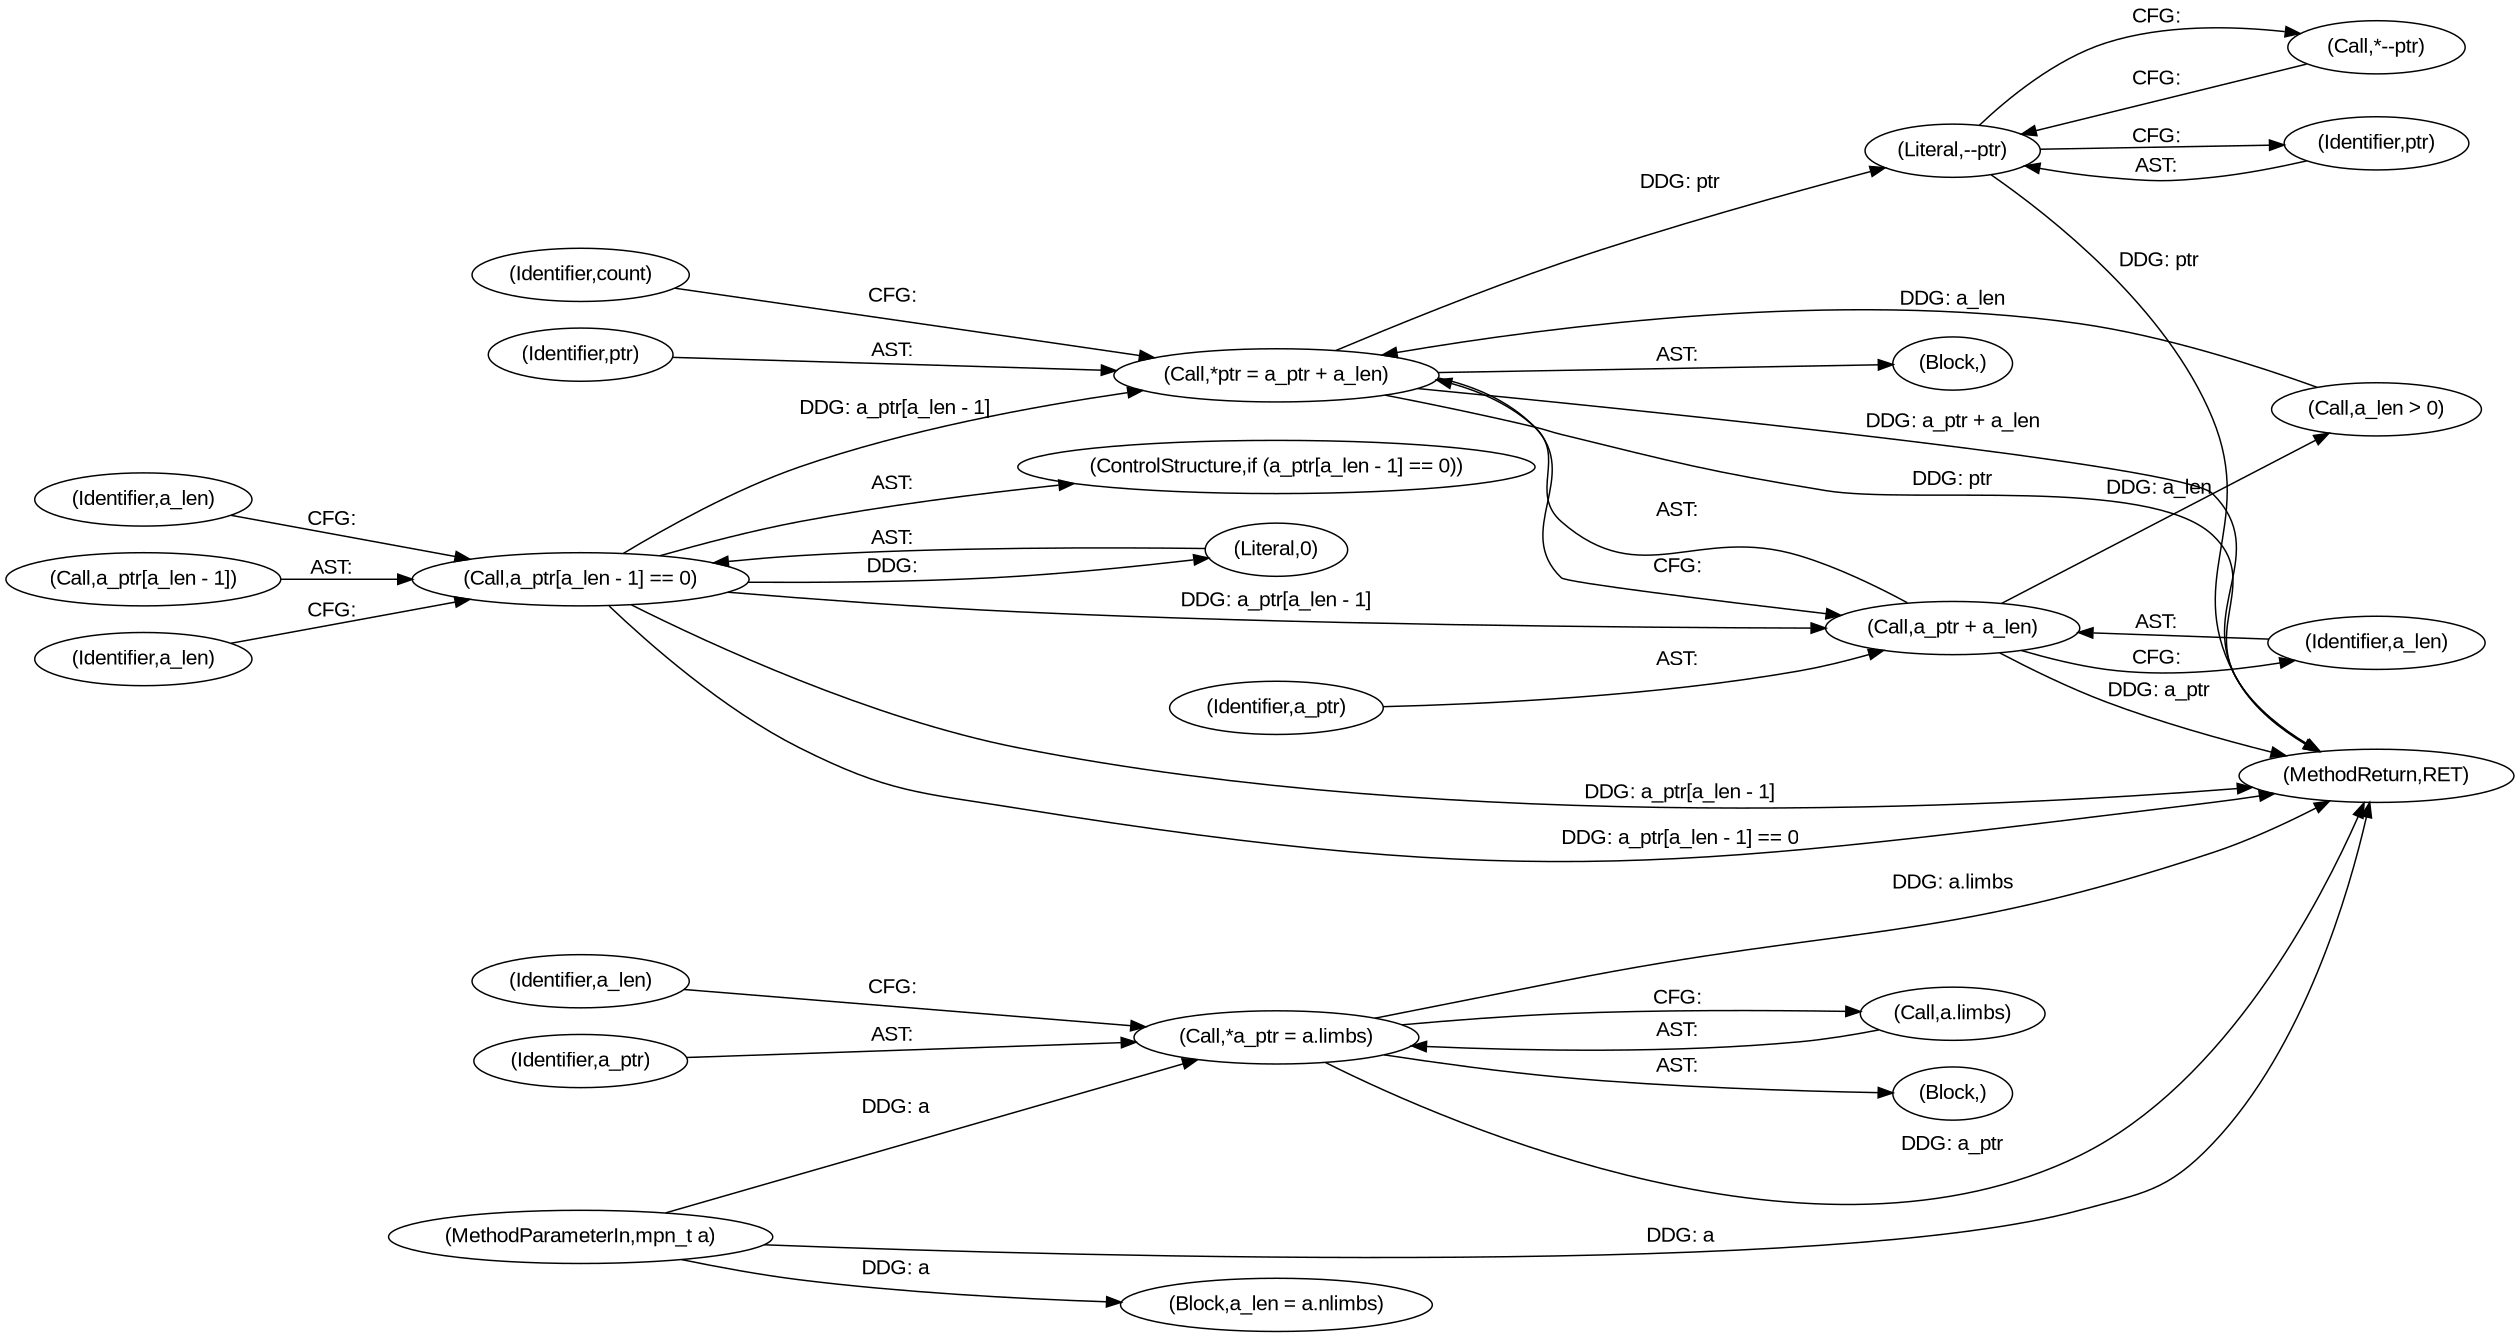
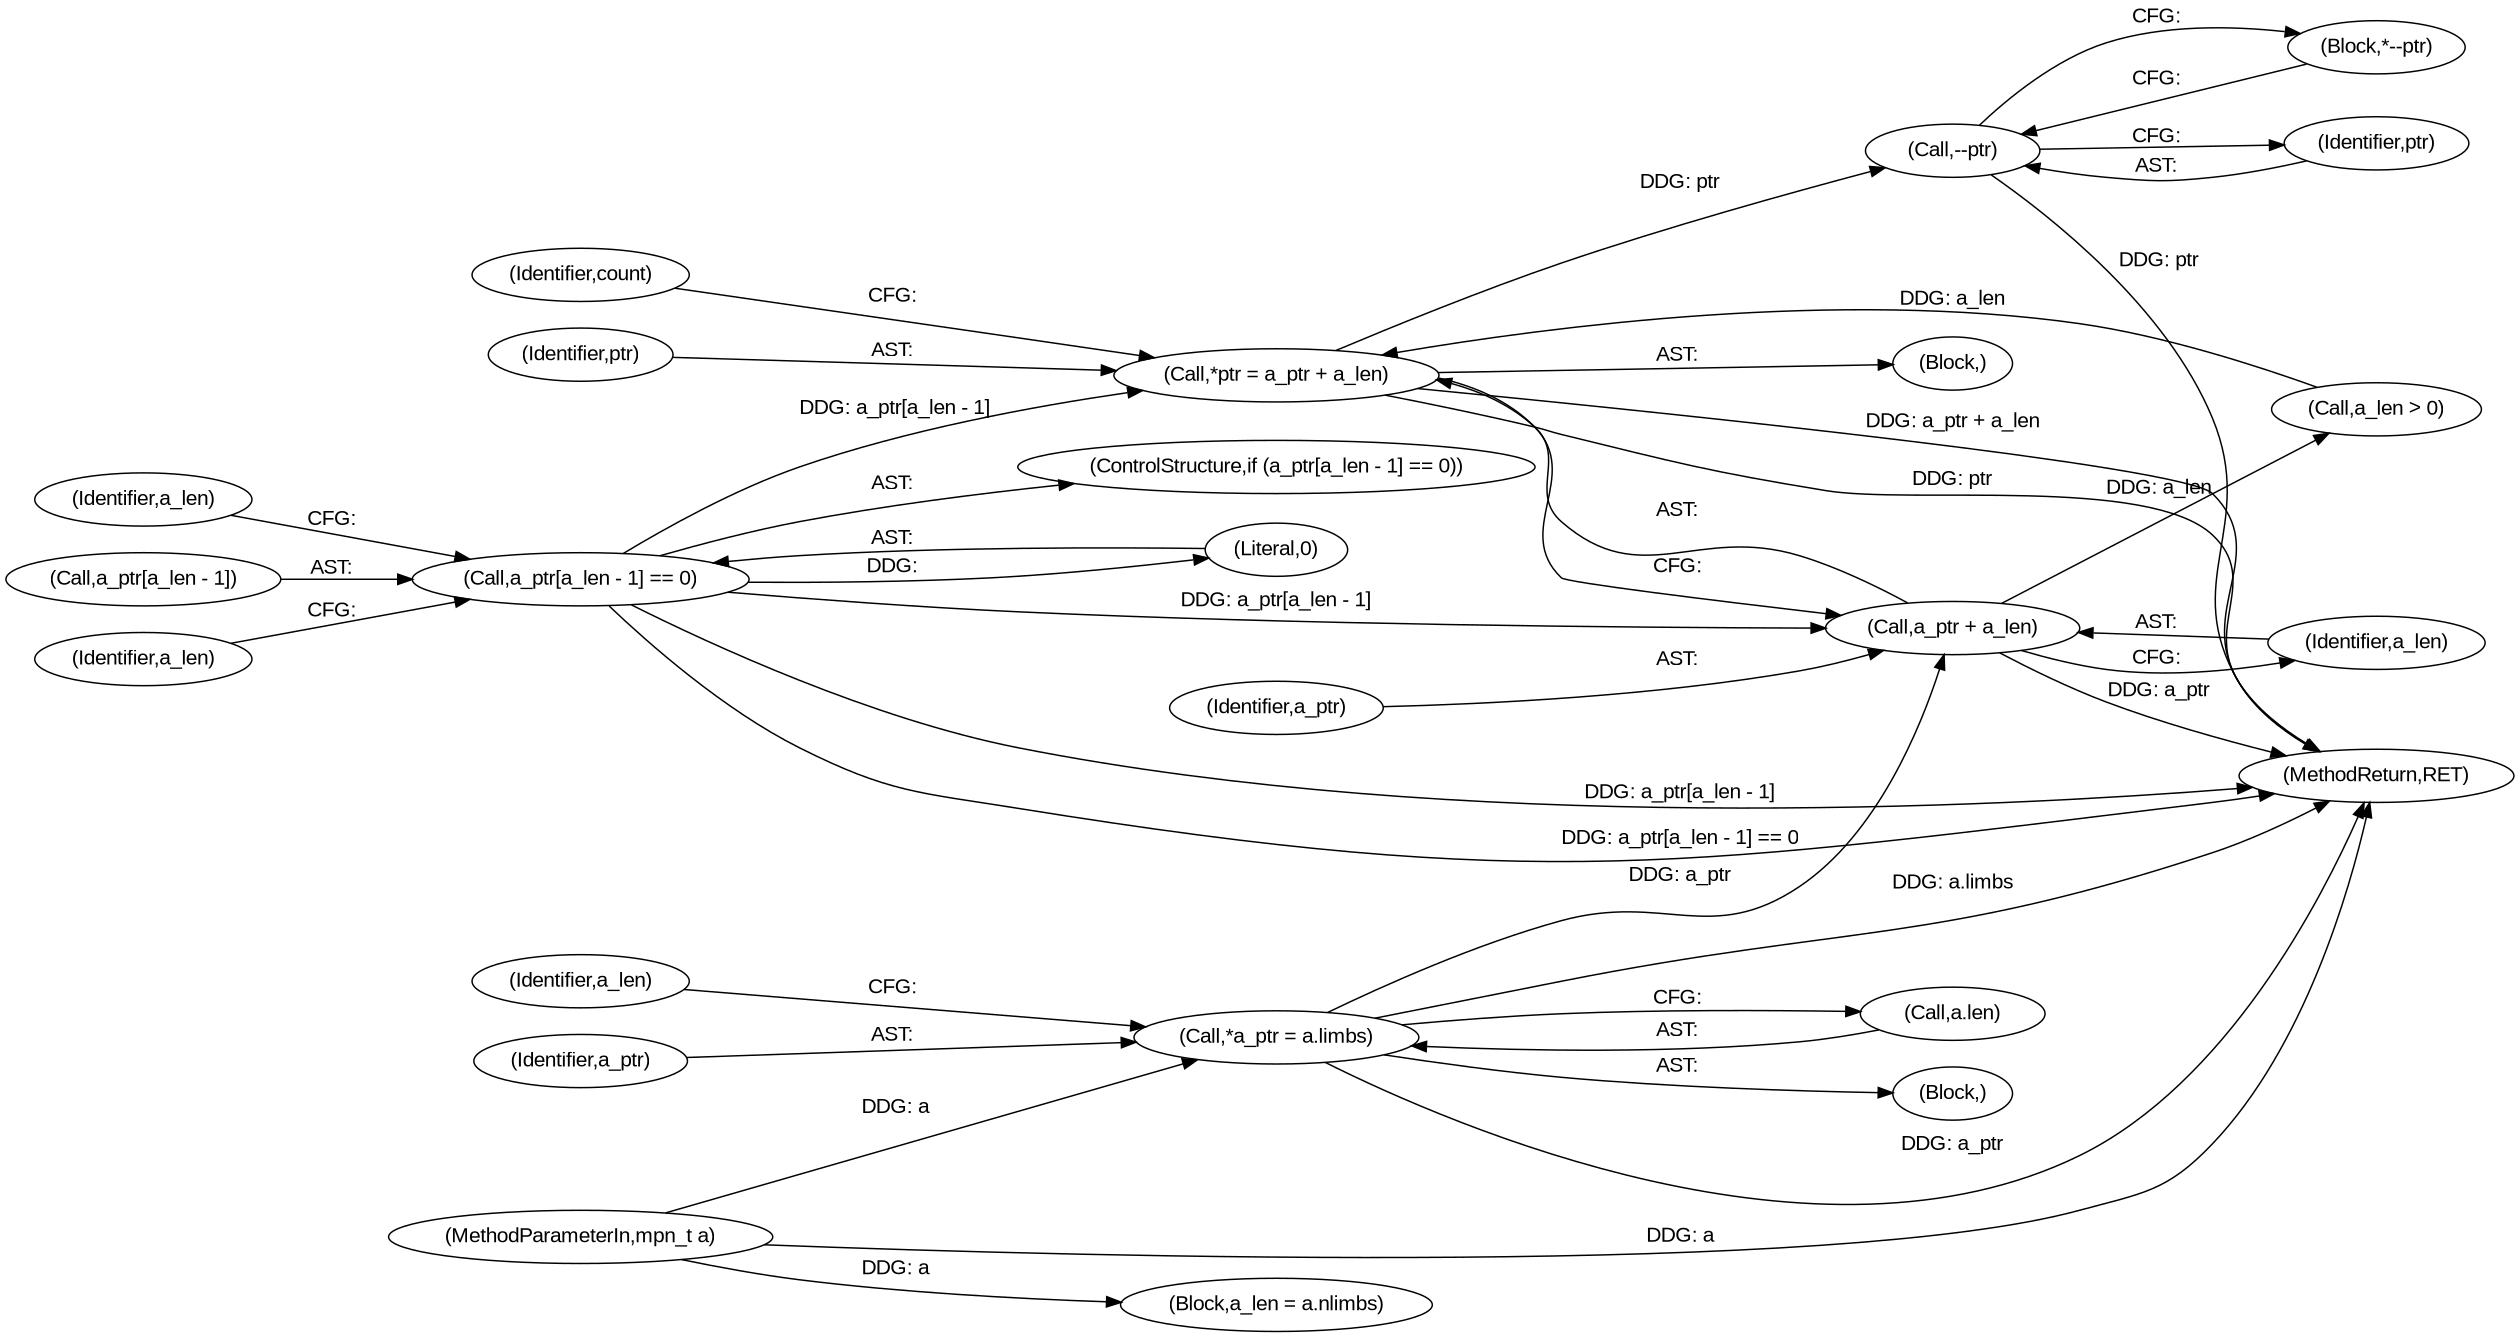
node "(Call,*--ptr)": label "(Call,*--ptr)" -> "(Block,*--ptr)"
node "(Literal,--ptr)": label "(Literal,--ptr)" -> "(Call,--ptr)"
edge "(Call,*a_ptr = a.limbs)" -> "(Call,a_ptr + a_len)": added, label "DDG: a_ptr"
node "(Call,a.limbs)": label "(Call,a.limbs)" -> "(Call,a.len)"
